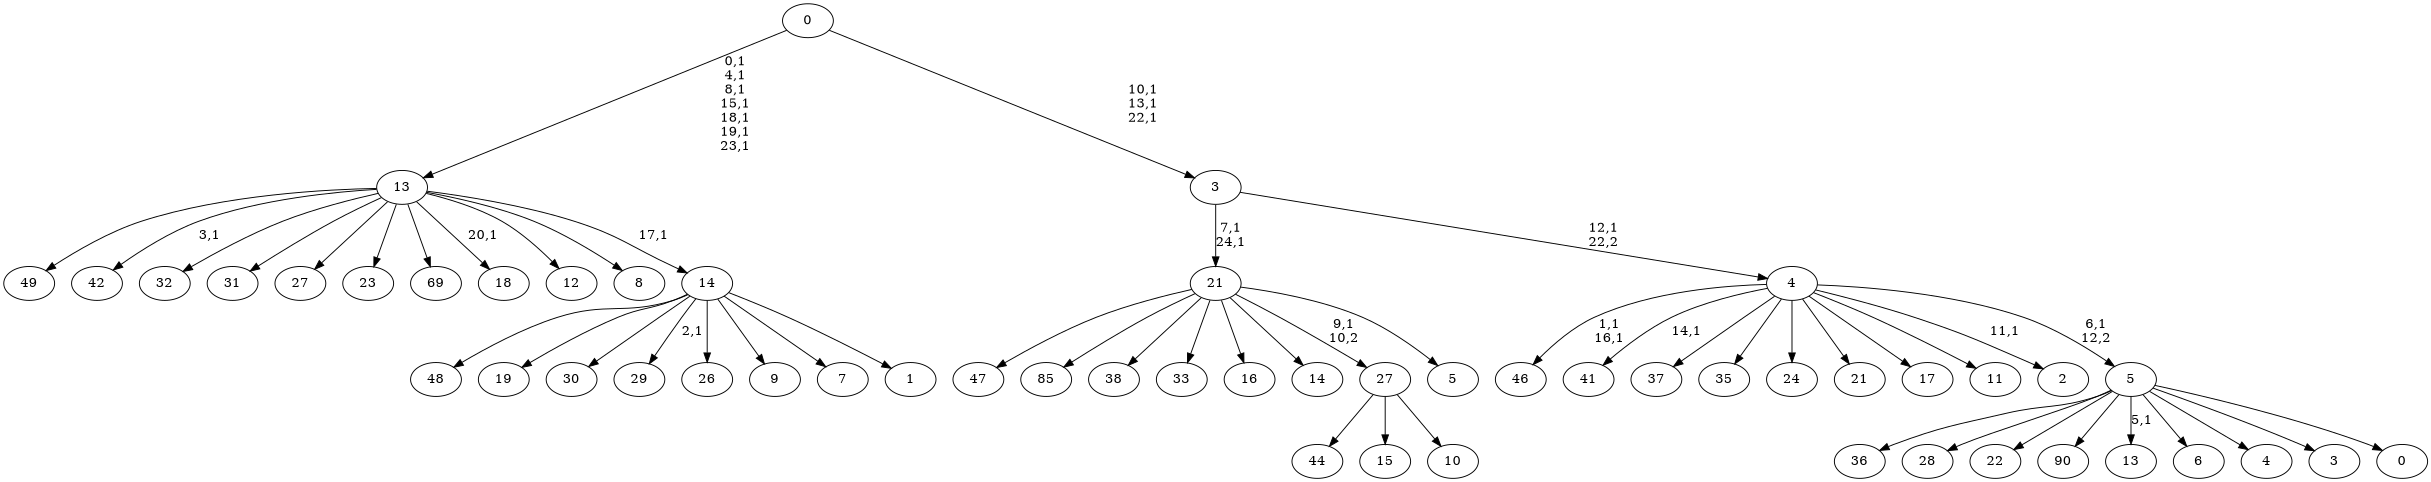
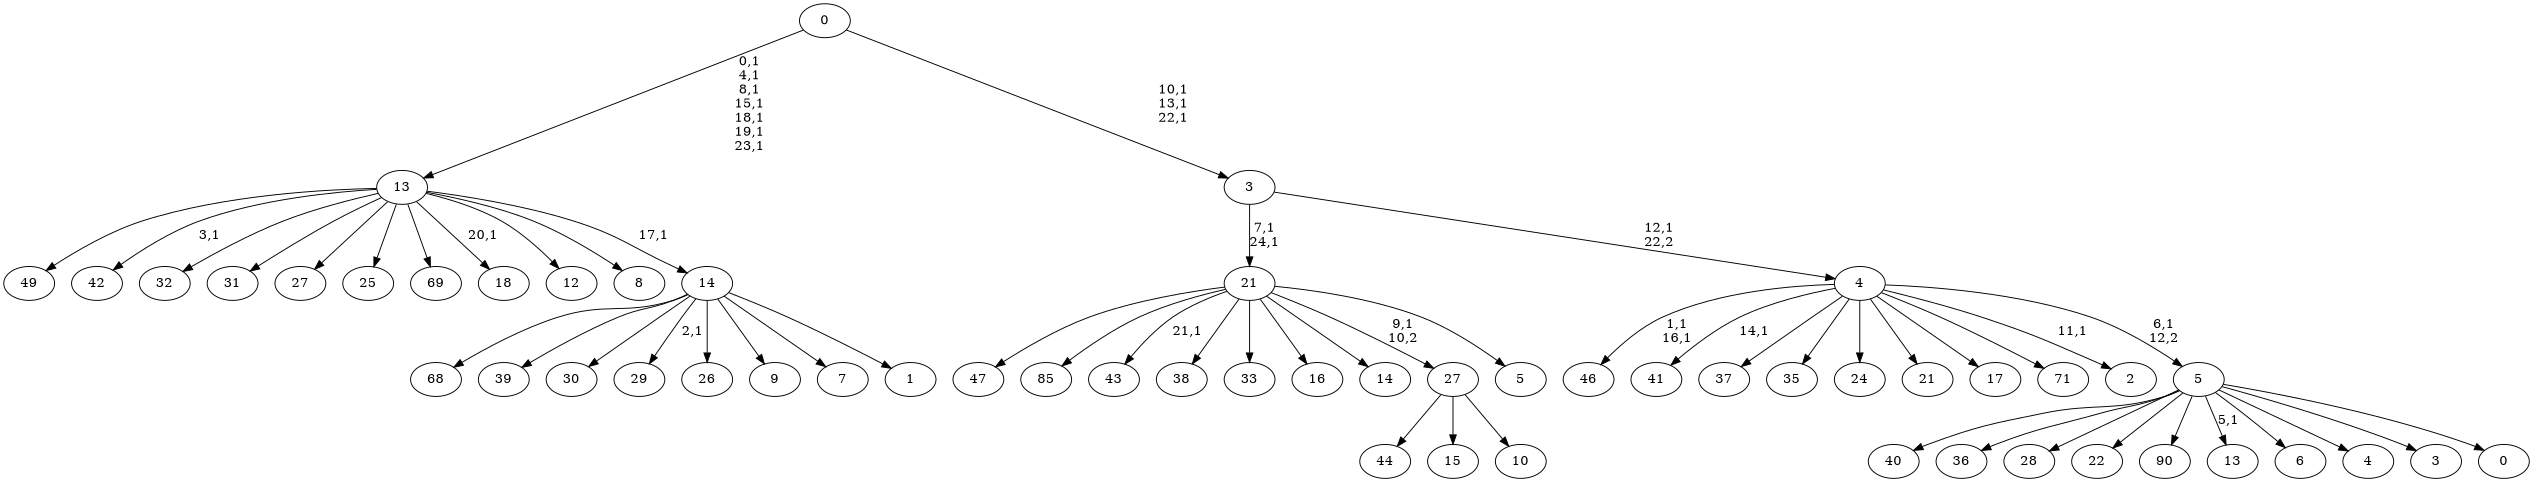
node "23": label "23" -> "25"
node "48": label "48" -> "68"
node "19": label "19" -> "39"
node "43": added
node "11": label "11" -> "71"
node "40": added
